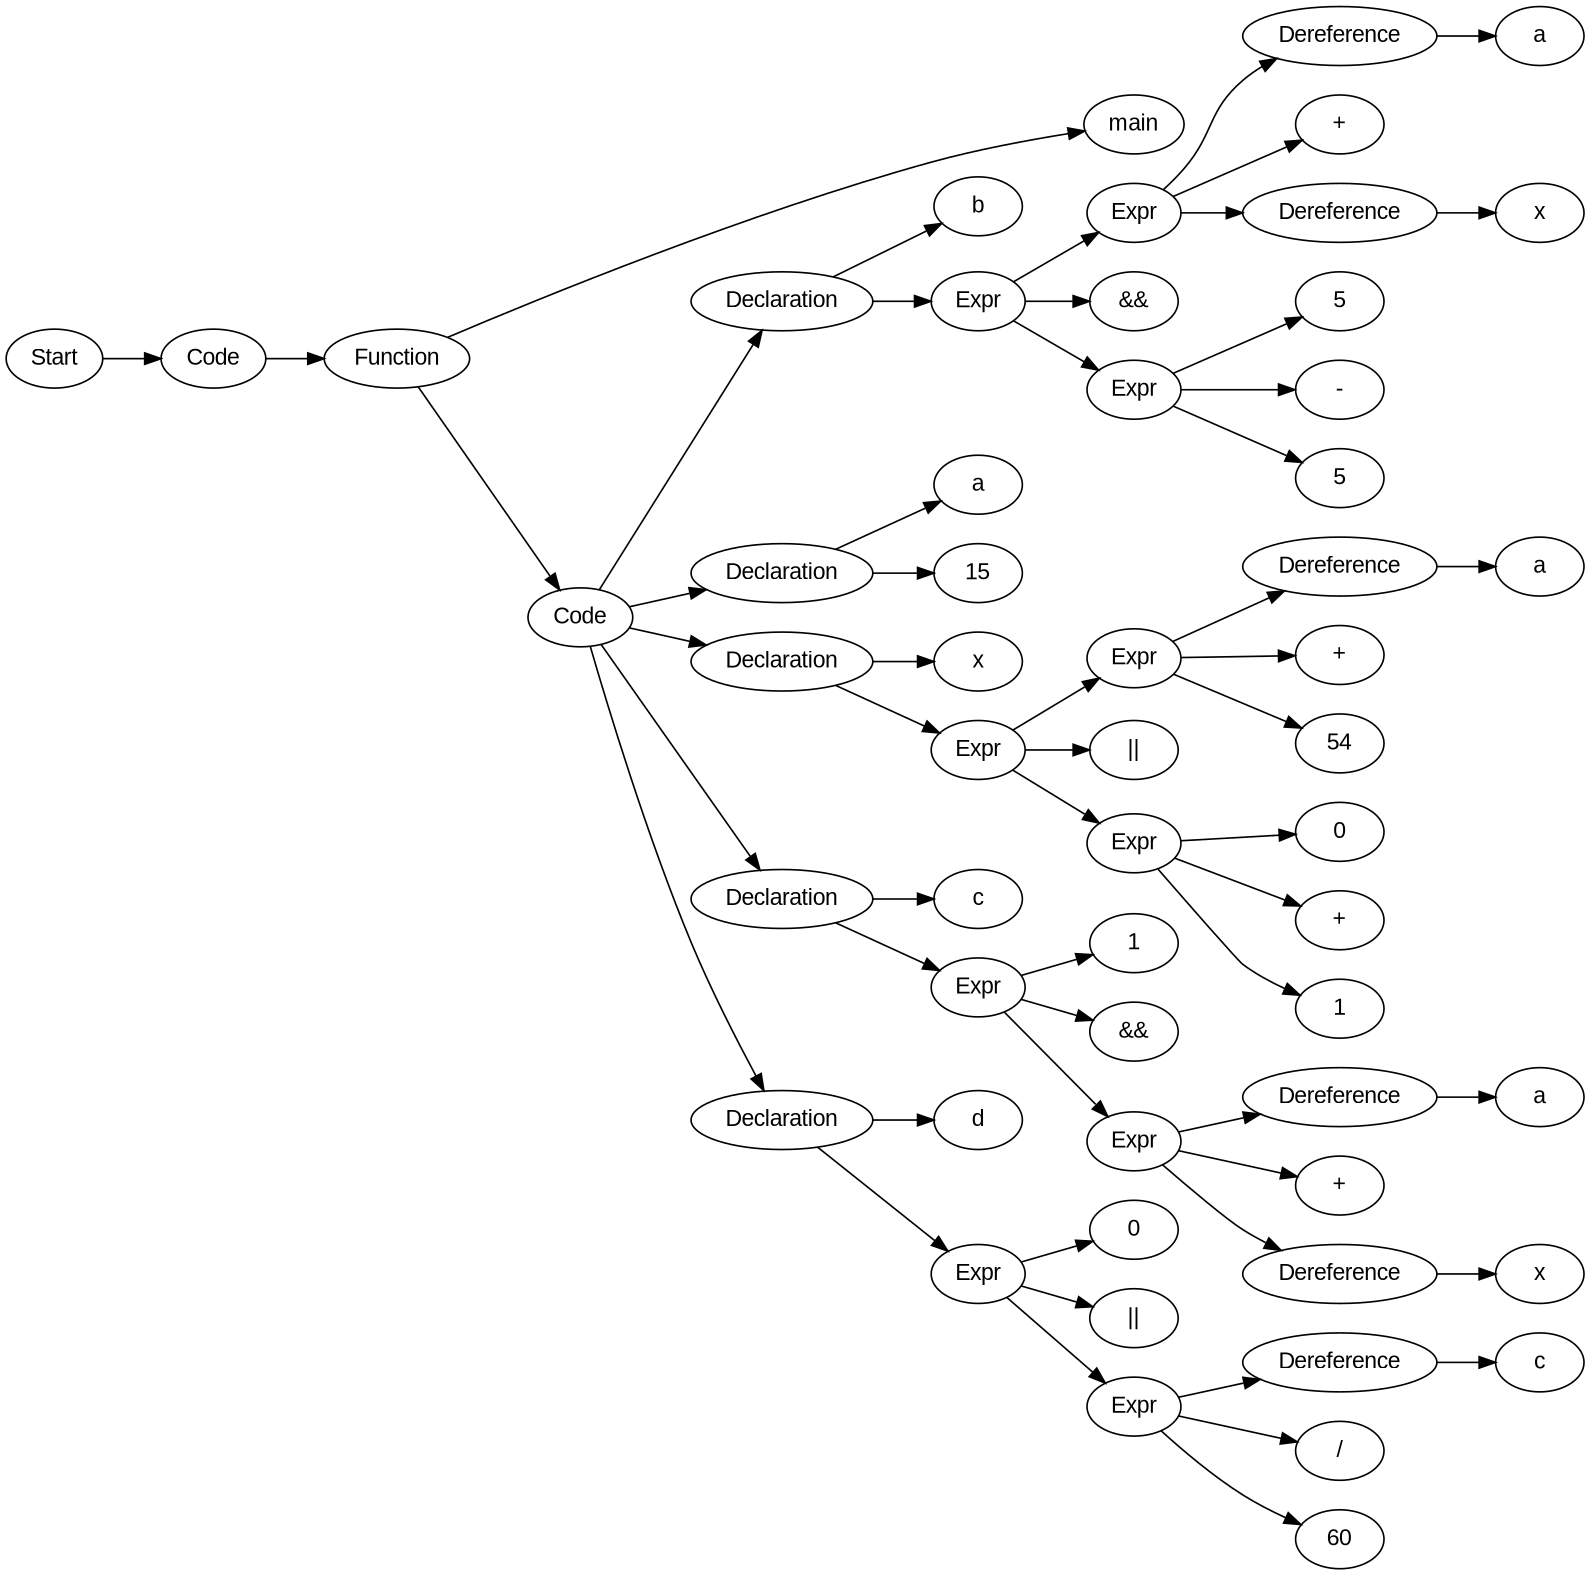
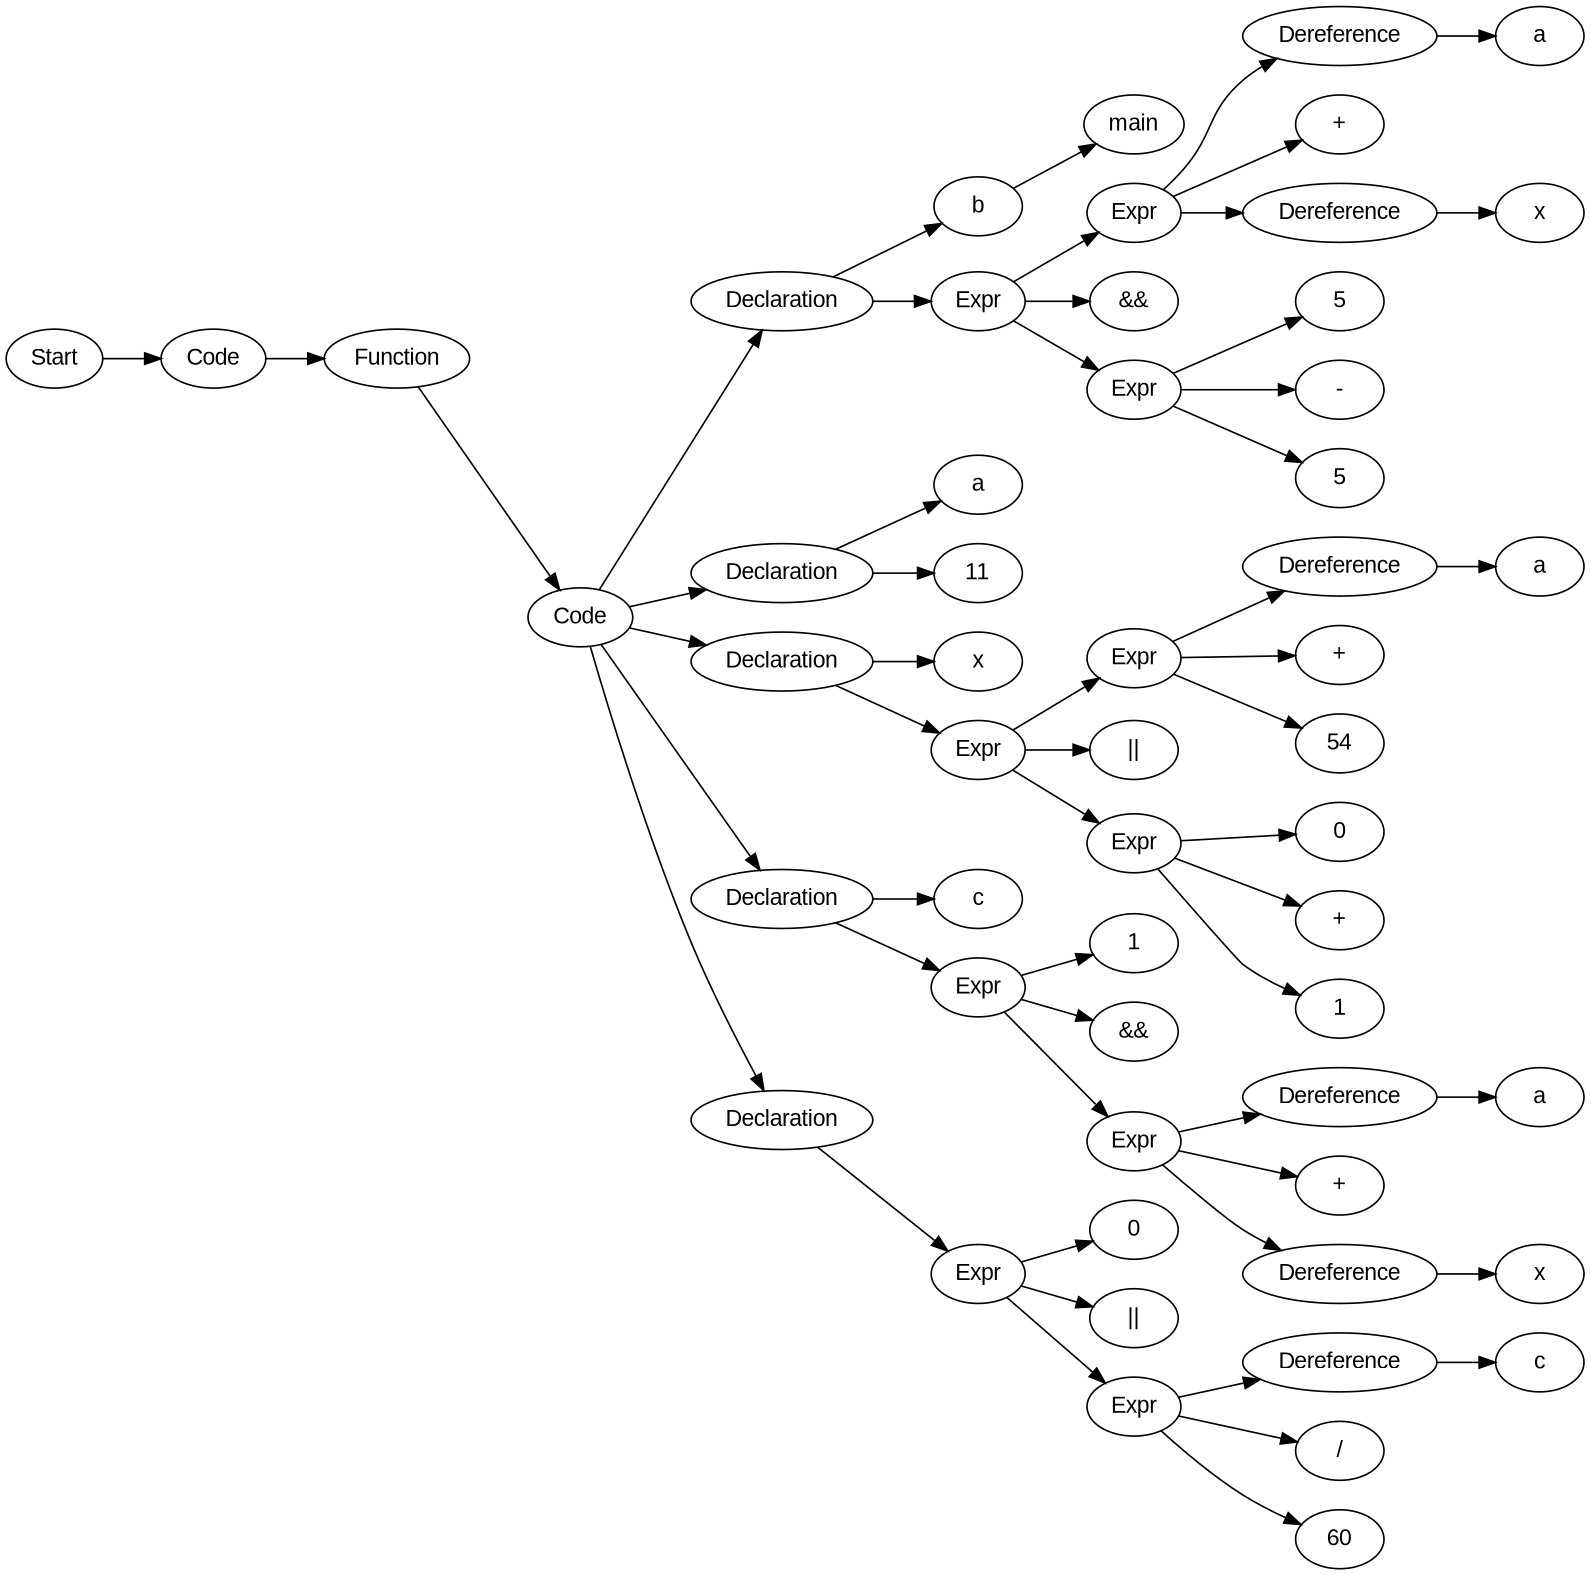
edge "Function" -> "main": now "b" -> "main"
node "15": label "15" -> "11"
node "d": removed
